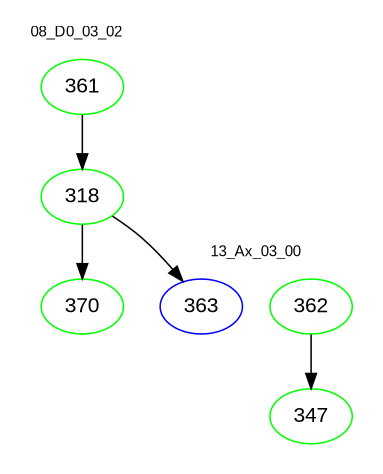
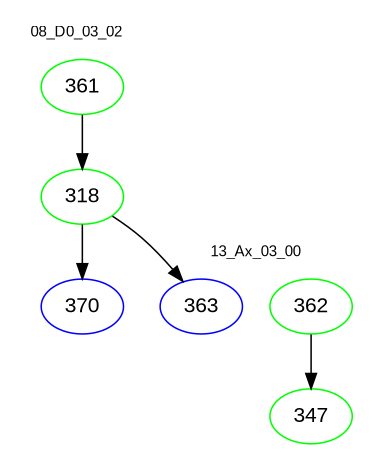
node "370": color green -> blue
